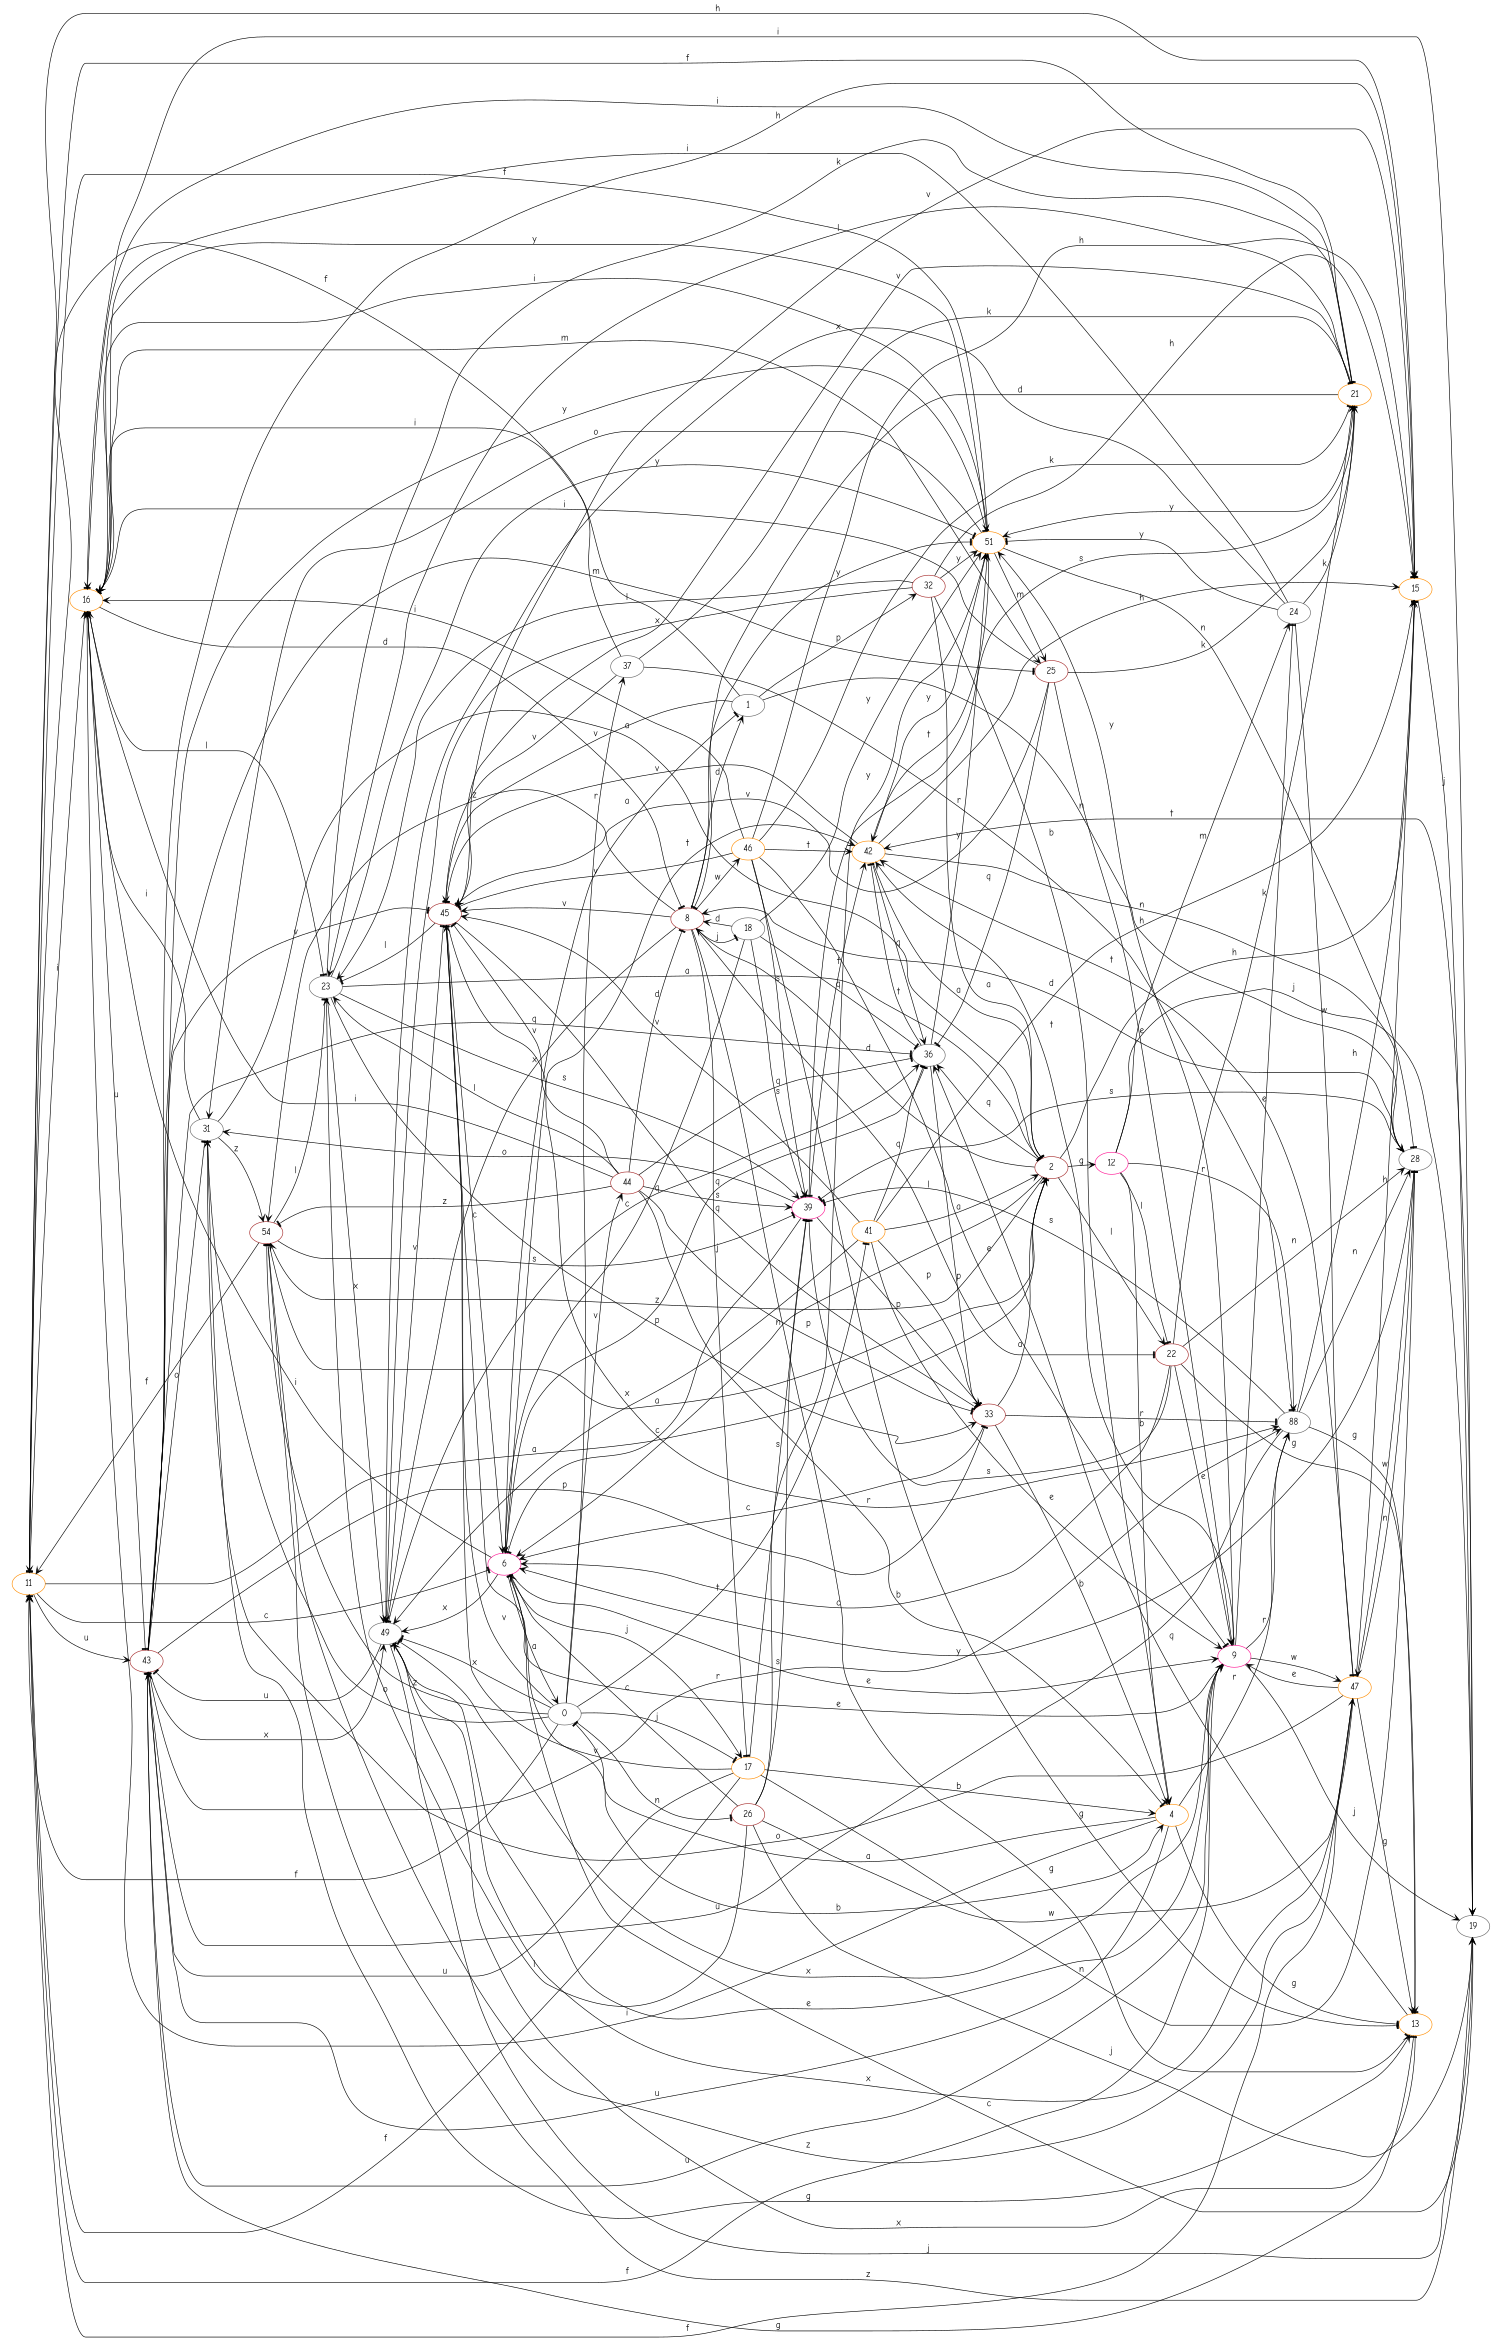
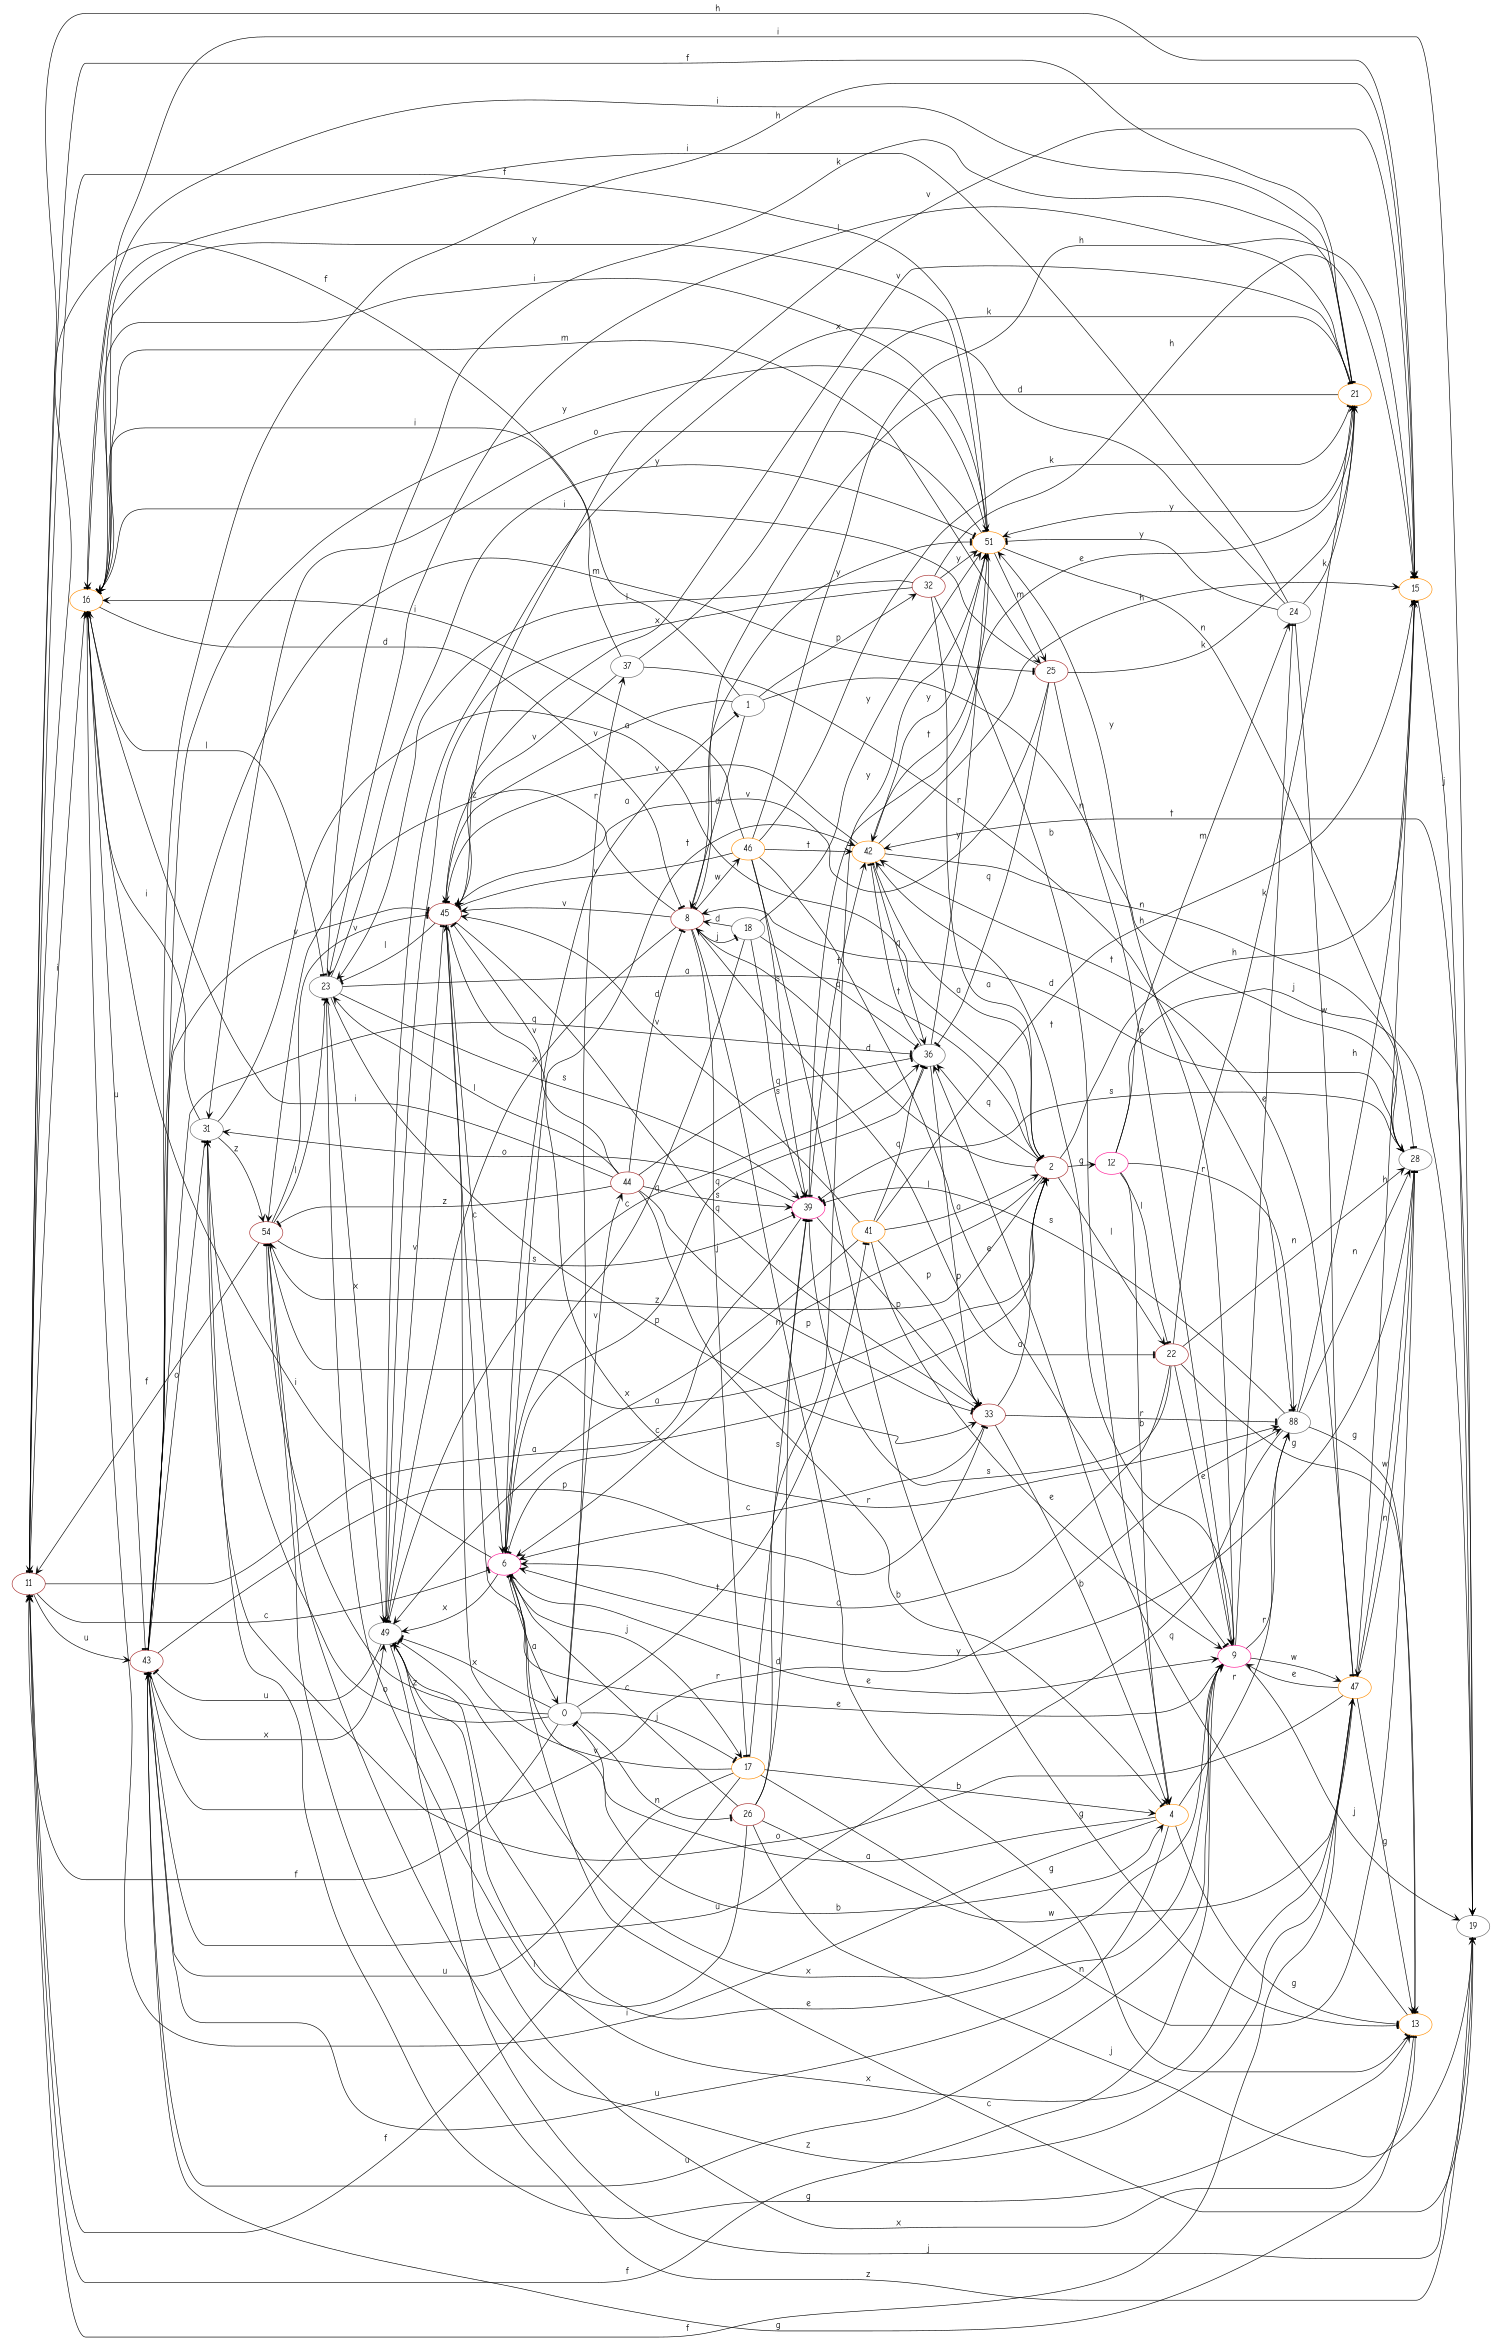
edge "21" -> "39": label "s" -> "e"
edge "8" -> "1": reversed
edge "32" -> "49": arrowhead vee -> tee
edge "0" -> "45": now "54" -> "45"
node "11": color darkorange -> brown
edge "26" -> "39": label "s" -> "d"
edge "49" -> "19": arrowhead vee -> tee
